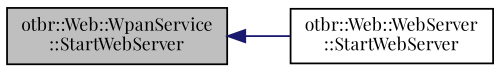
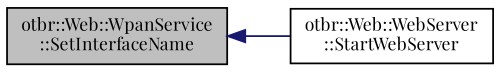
node "otbr::Web::WpanService ::StartWebServer": label "otbr::Web::WpanService ::StartWebServer" -> "otbr::Web::WpanService ::SetInterfaceName"
